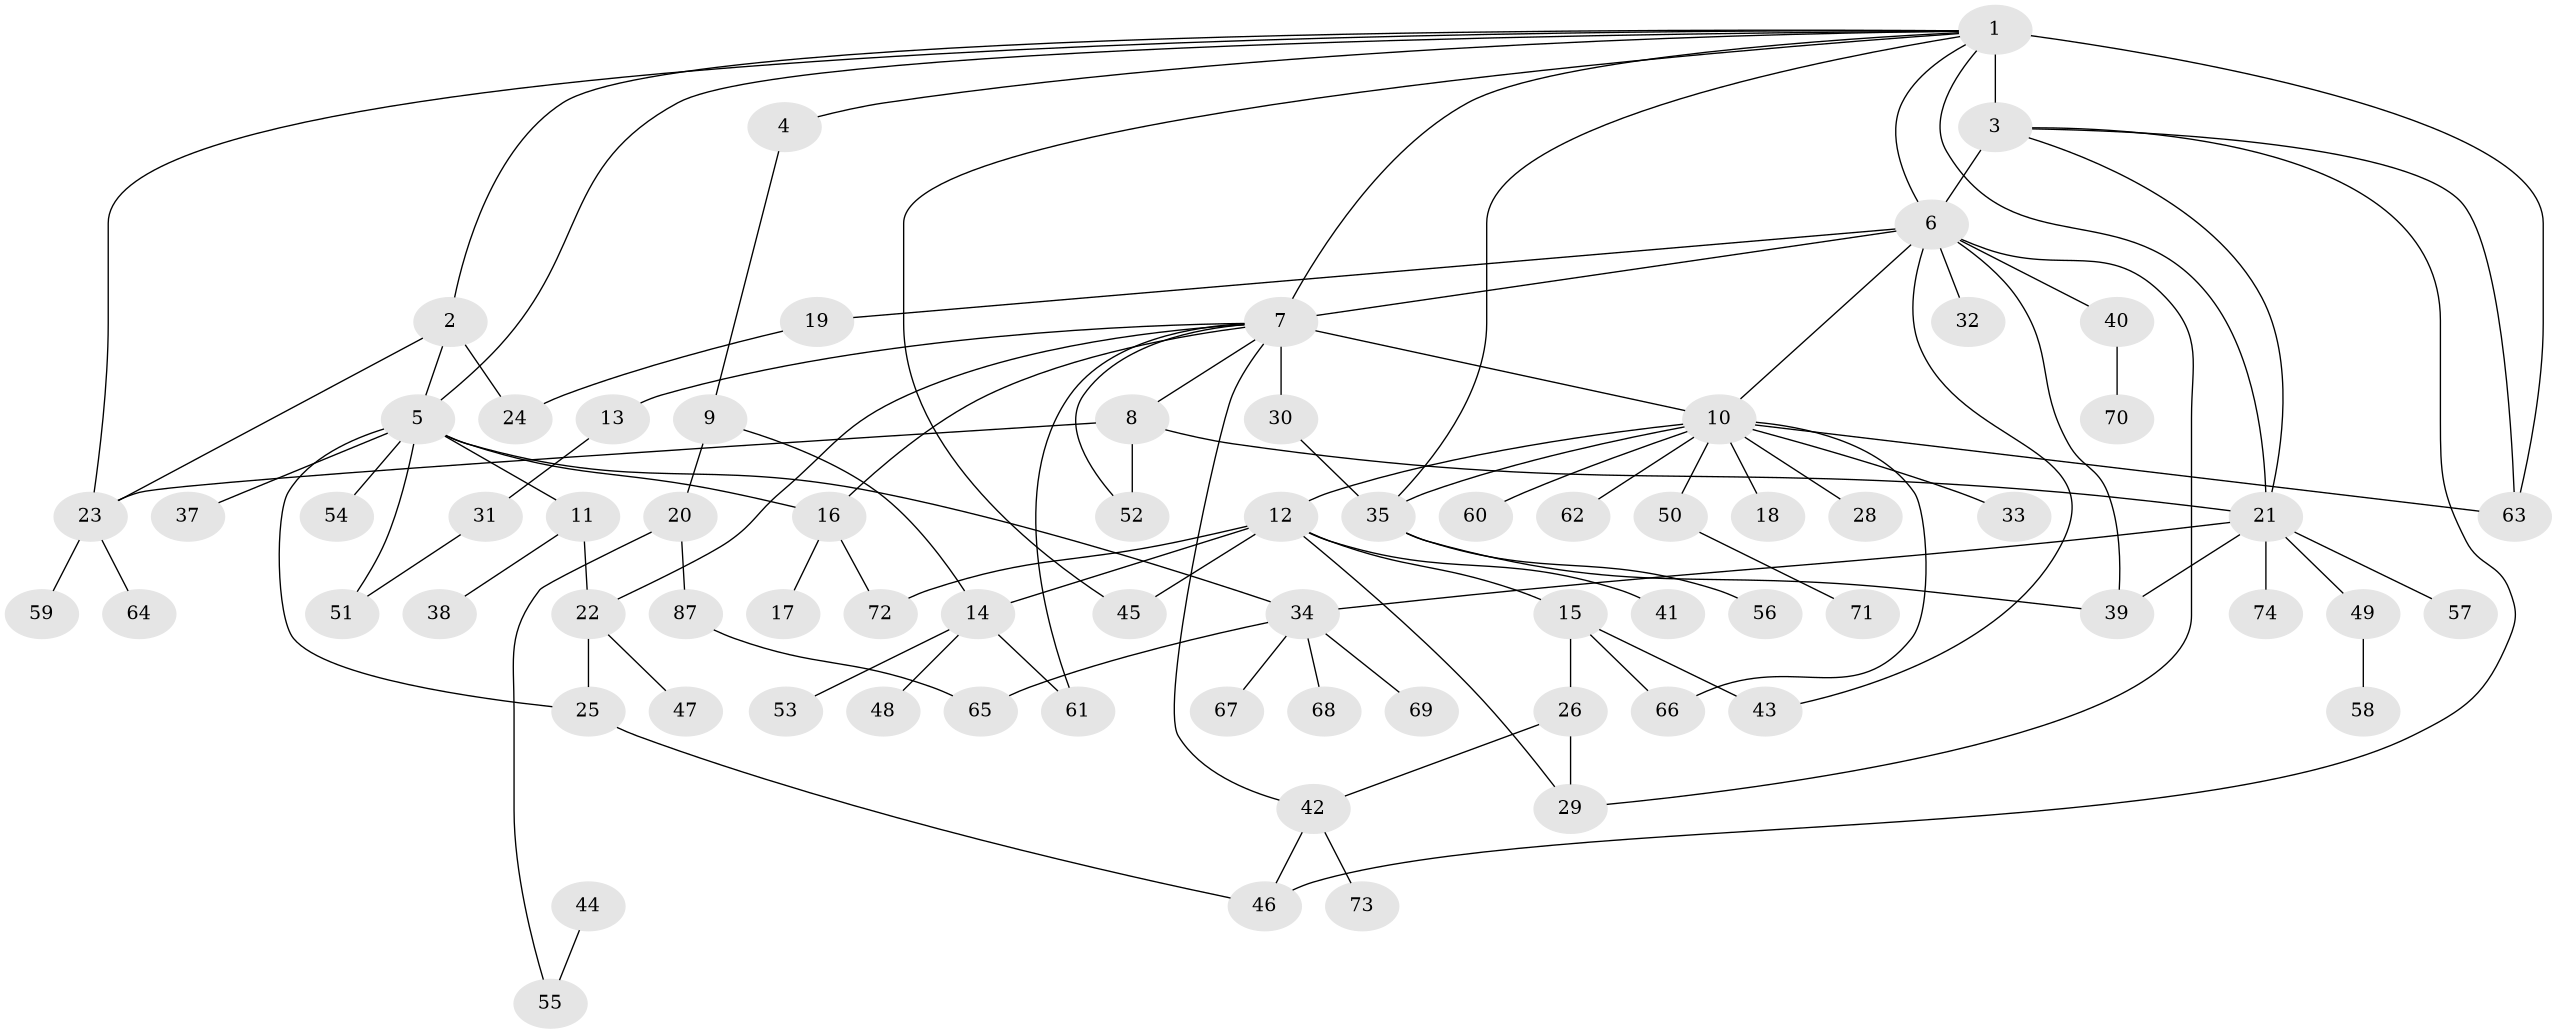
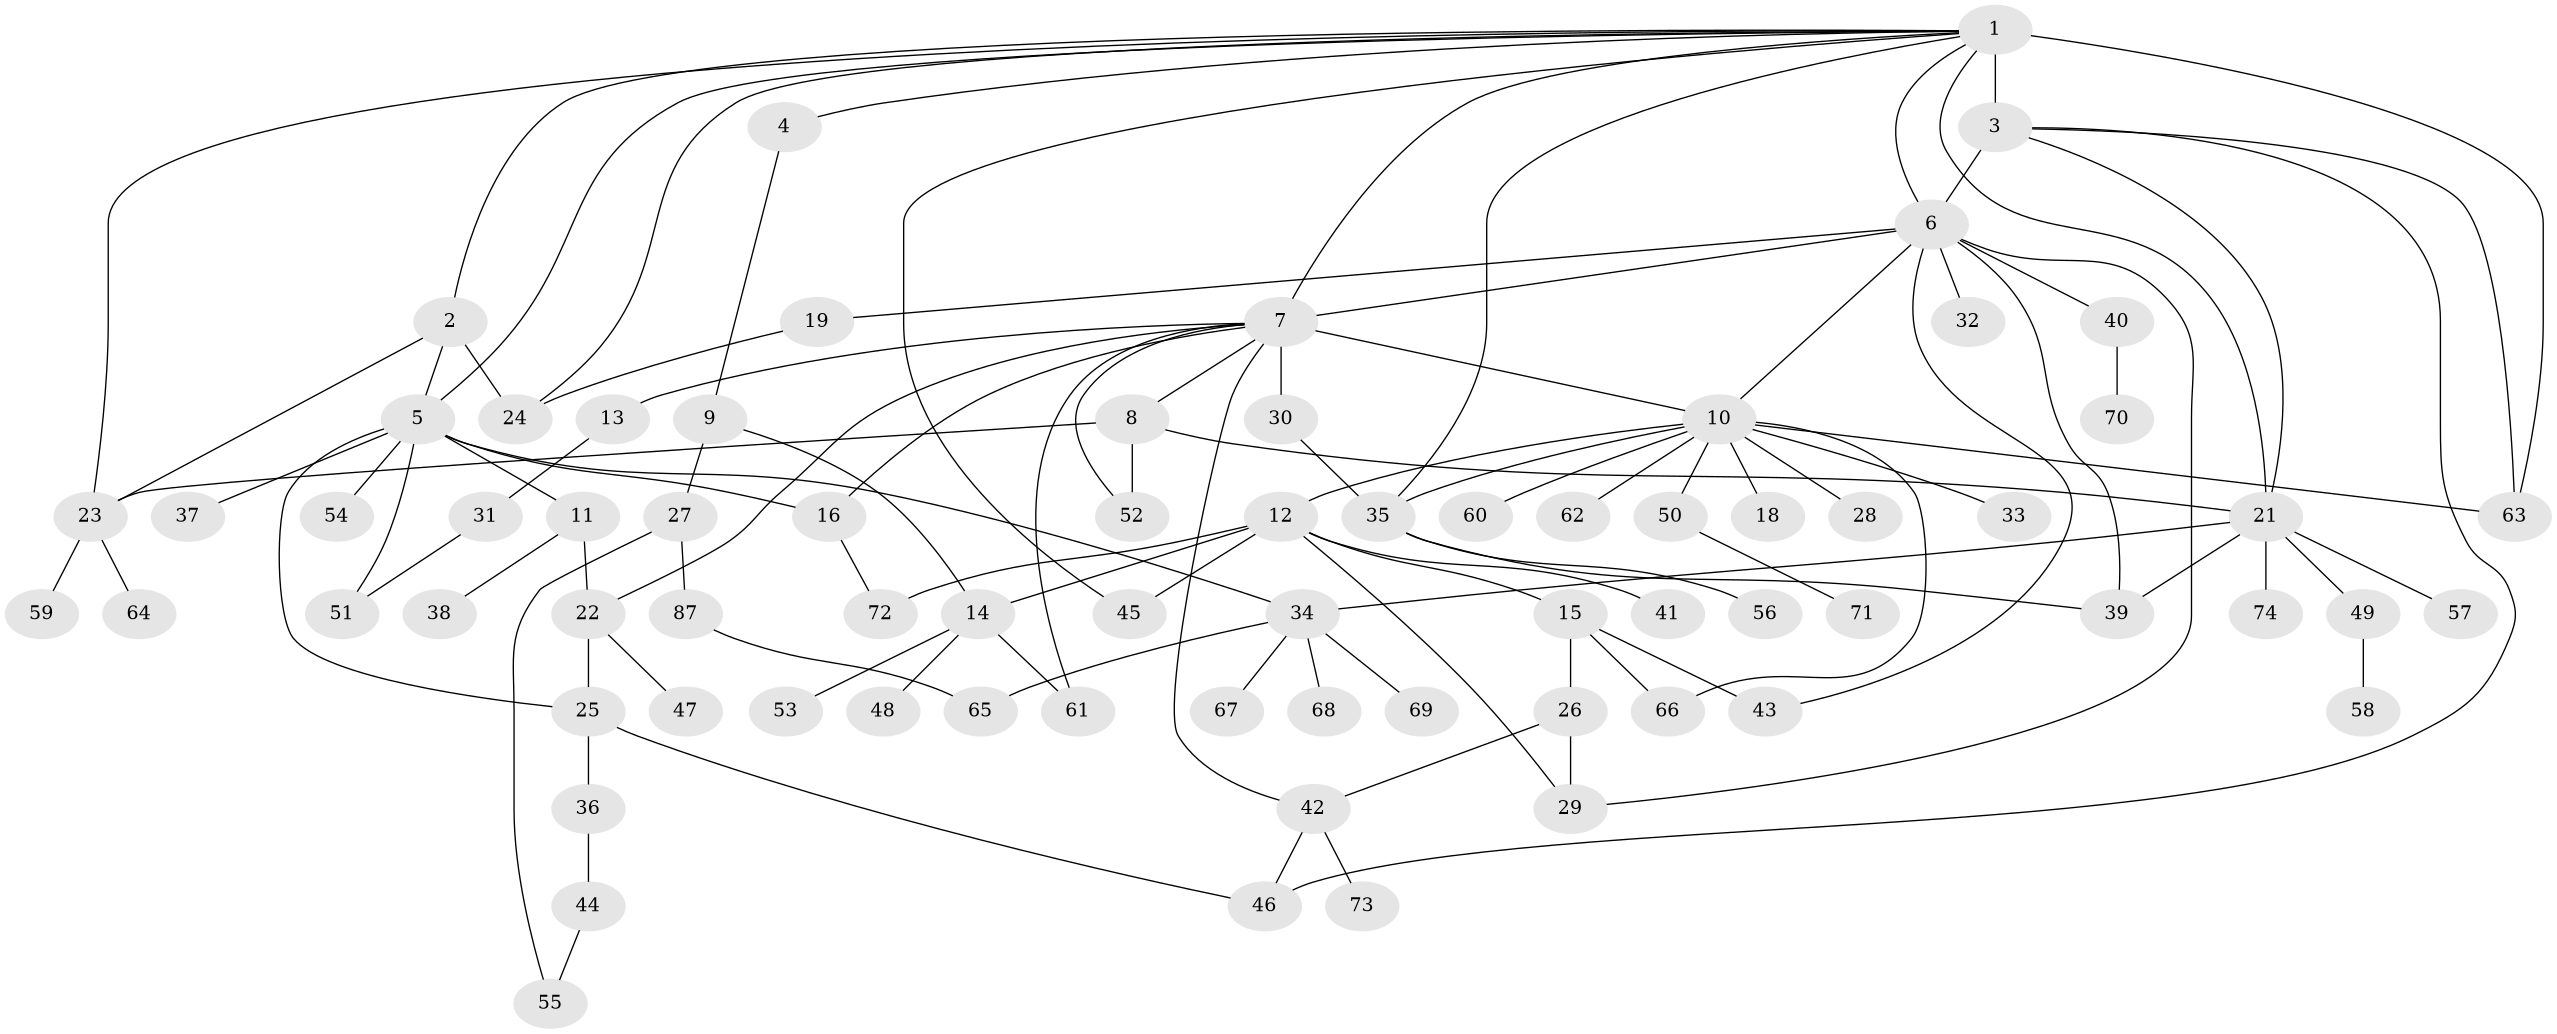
edge "1" -- "24": added
node "20": label "20" -> "27"
node "17": removed
node "36": added
